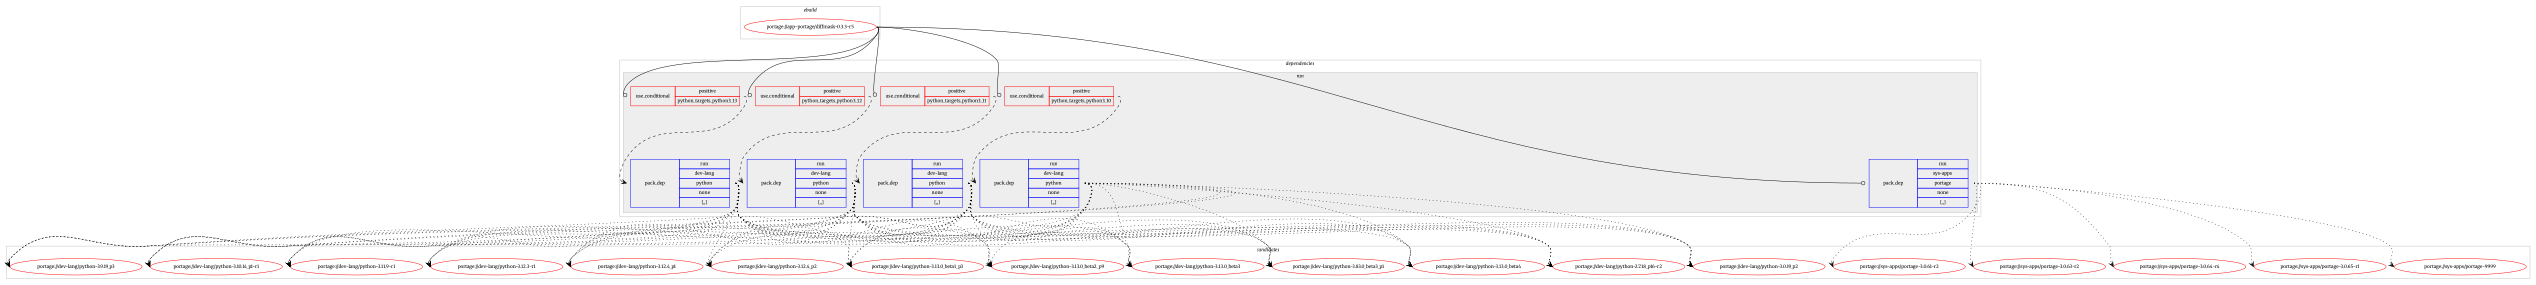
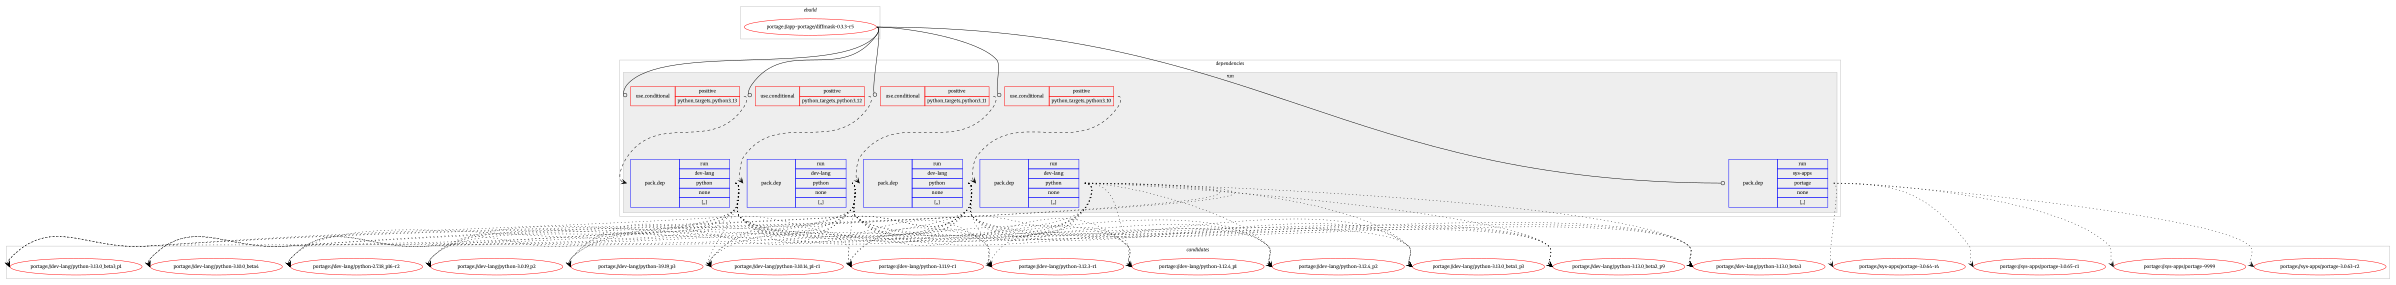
node "portage://dev-lang/python-3.83.0_beta3_p1": label "portage://dev-lang/python-3.83.0_beta3_p1" -> "portage://dev-lang/python-3.13.0_beta3_p1"
node "portage://dev-lang/python-3.13.0_beta4": label "portage://dev-lang/python-3.13.0_beta4" -> "portage://dev-lang/python-3.10.0_beta4"
node "portage://sys-apps/portage-3.0.61-r2": removed
